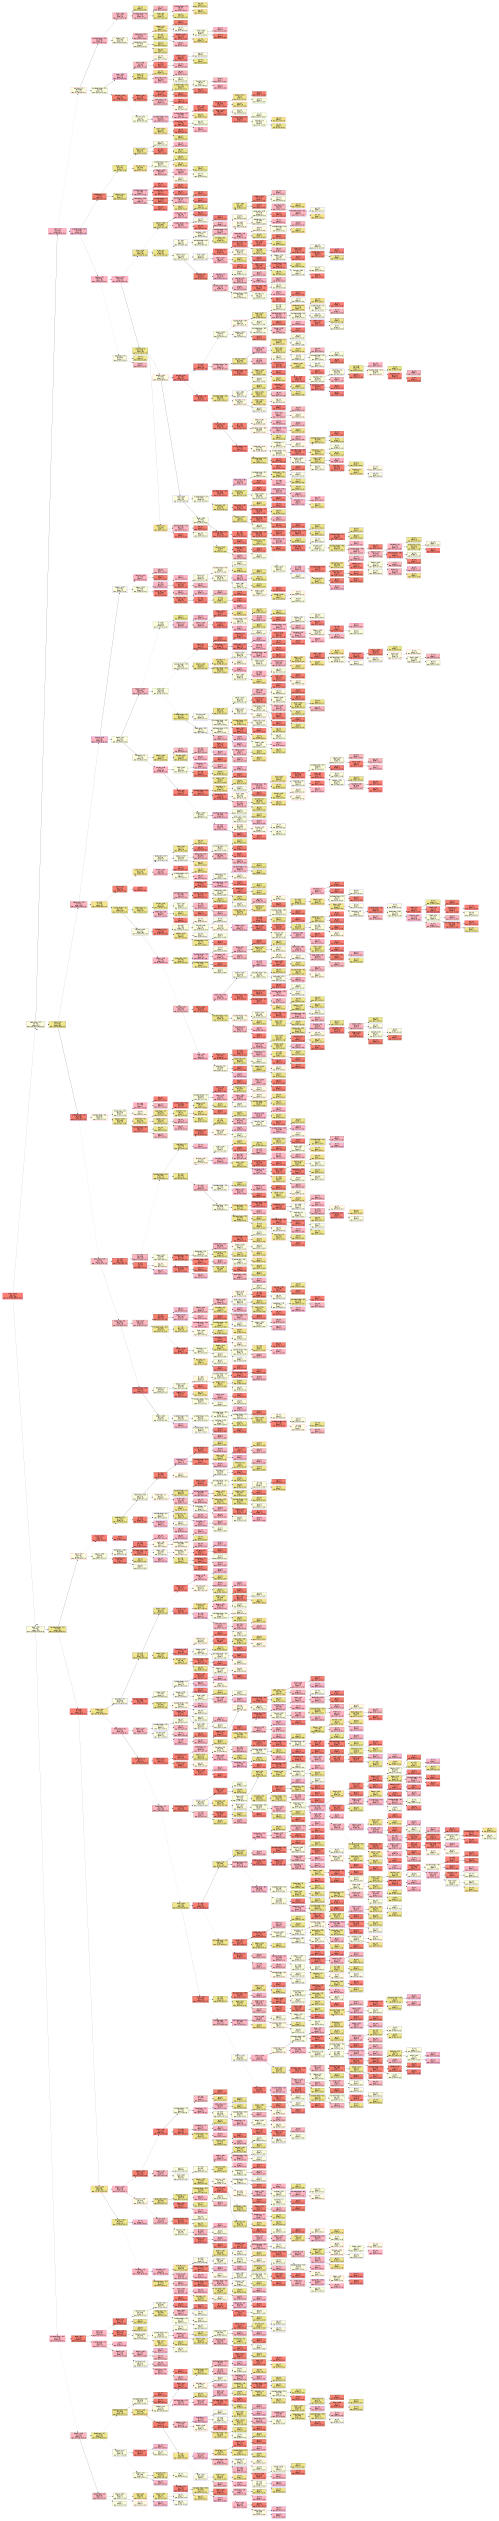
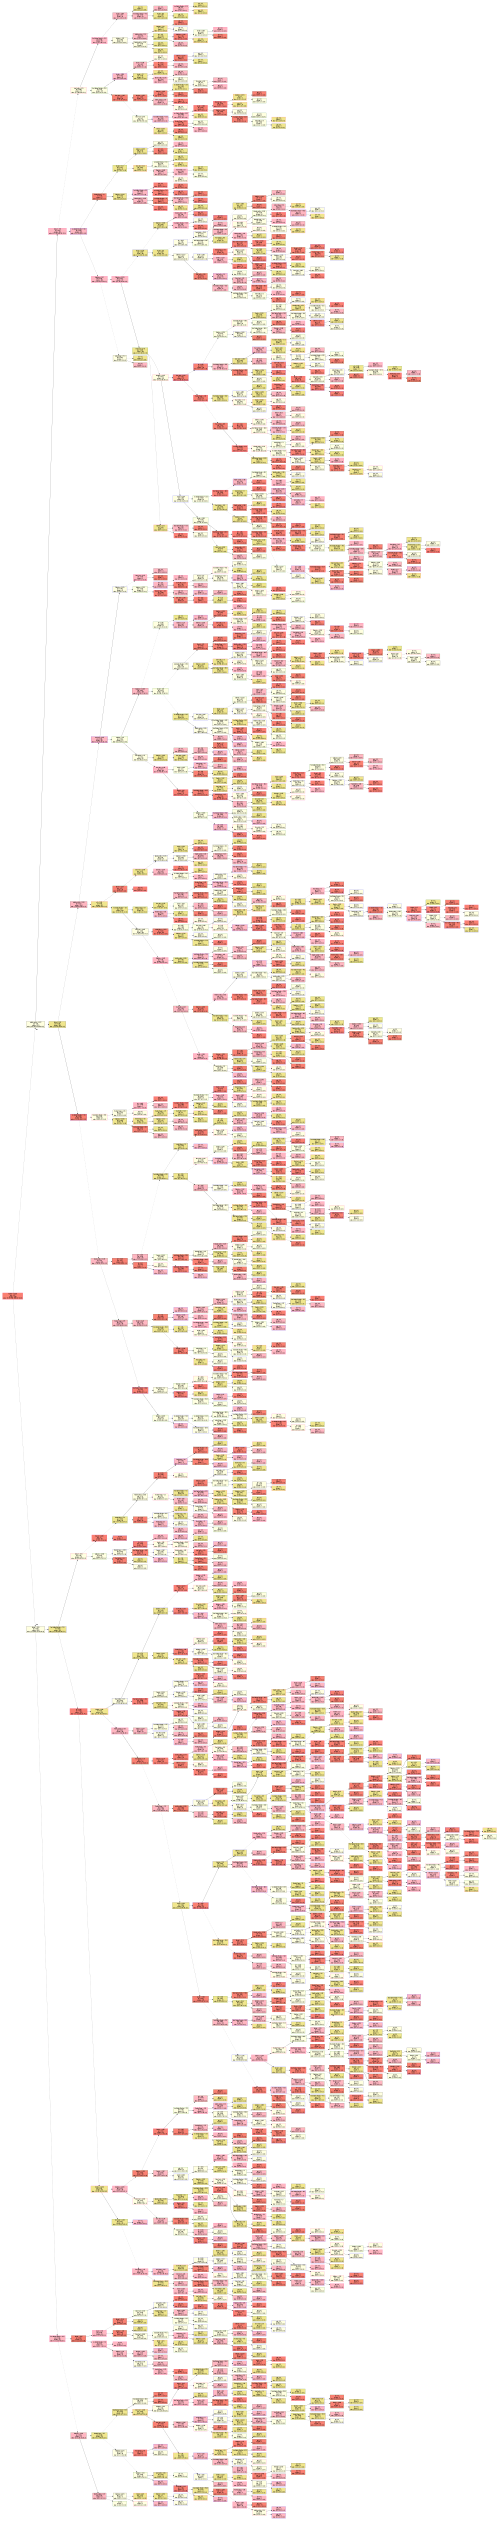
node "gini = 0.0 samples = 15 value = [0, 0, 0, 15, 0, 0, 0]": fillcolor lightyellow -> salmon
node "gini = 0.0 samples = 11 value = [0, 0, 0, 0, 11, 0, 0]": fillcolor lightyellow -> salmon
node "gini = 0.0 samples = 18 value = [0, 0, 0, 0, 18, 0, 0]": fillcolor lightyellow -> salmon
